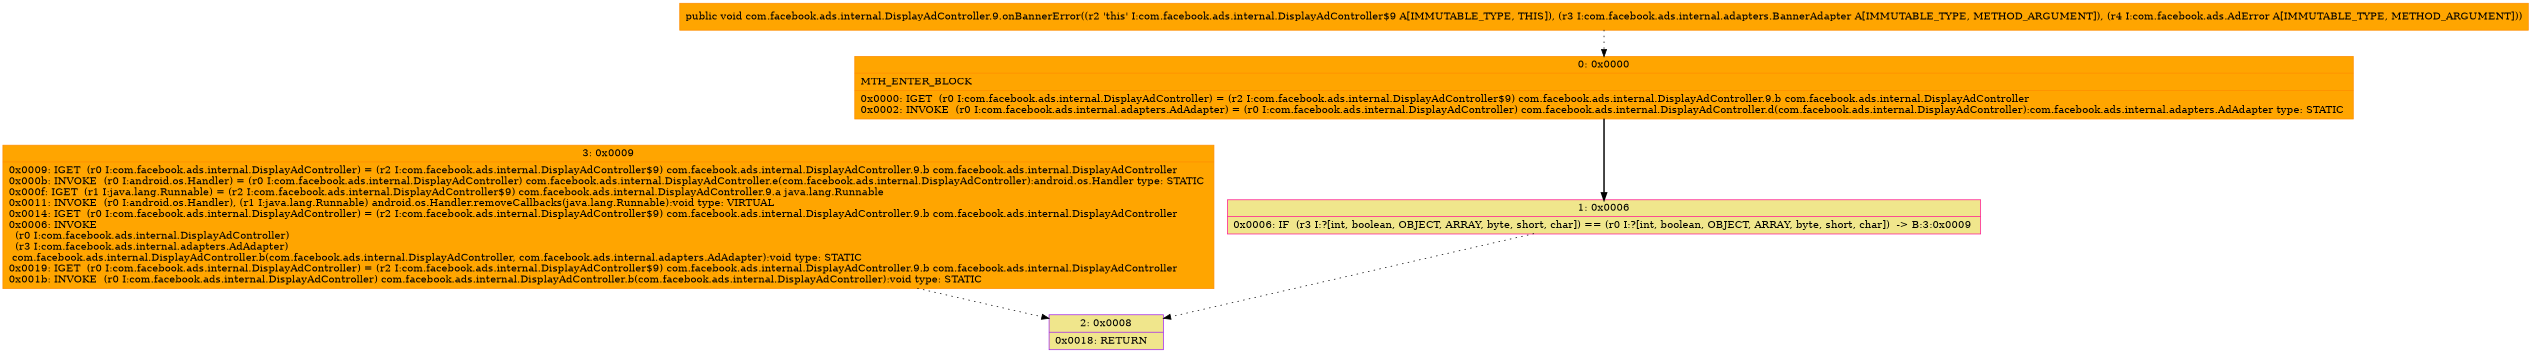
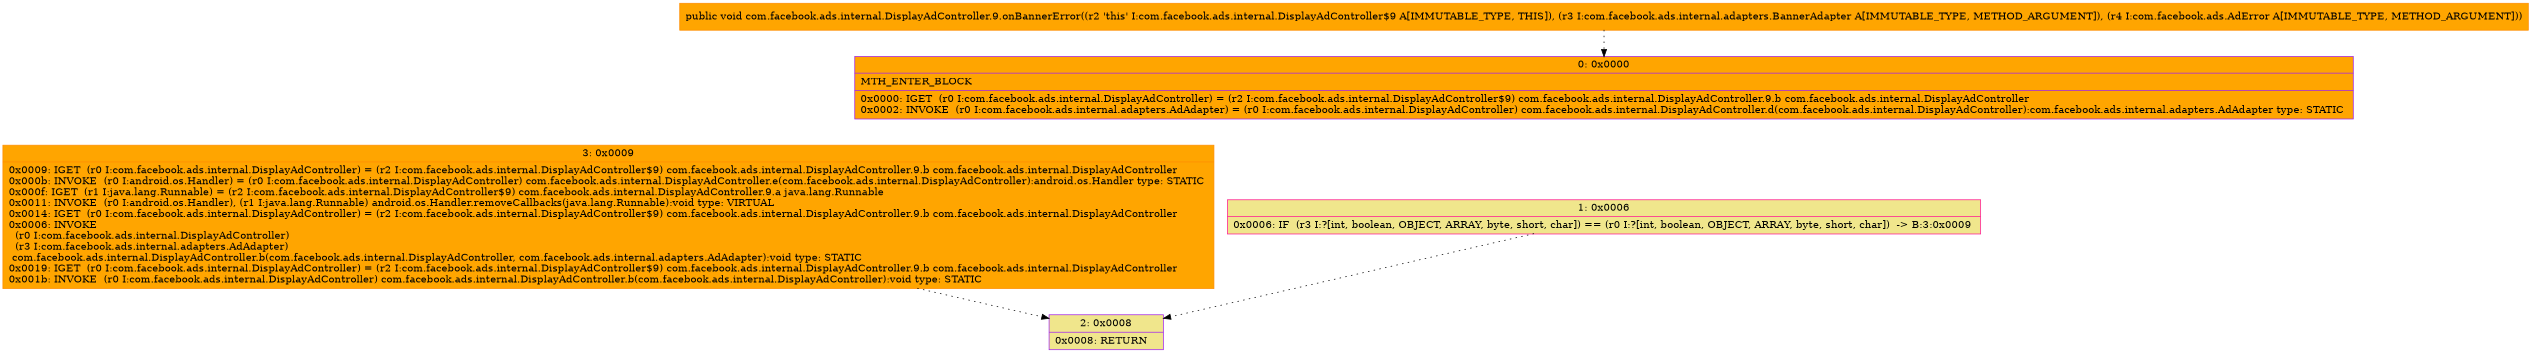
node "0: 0x0000": color darkorange -> purple
edge "0: 0x0000" -> "1: 0x0006": removed
node "2: 0x0008": text "0x0018: RETURN" -> "0x0008: RETURN"
